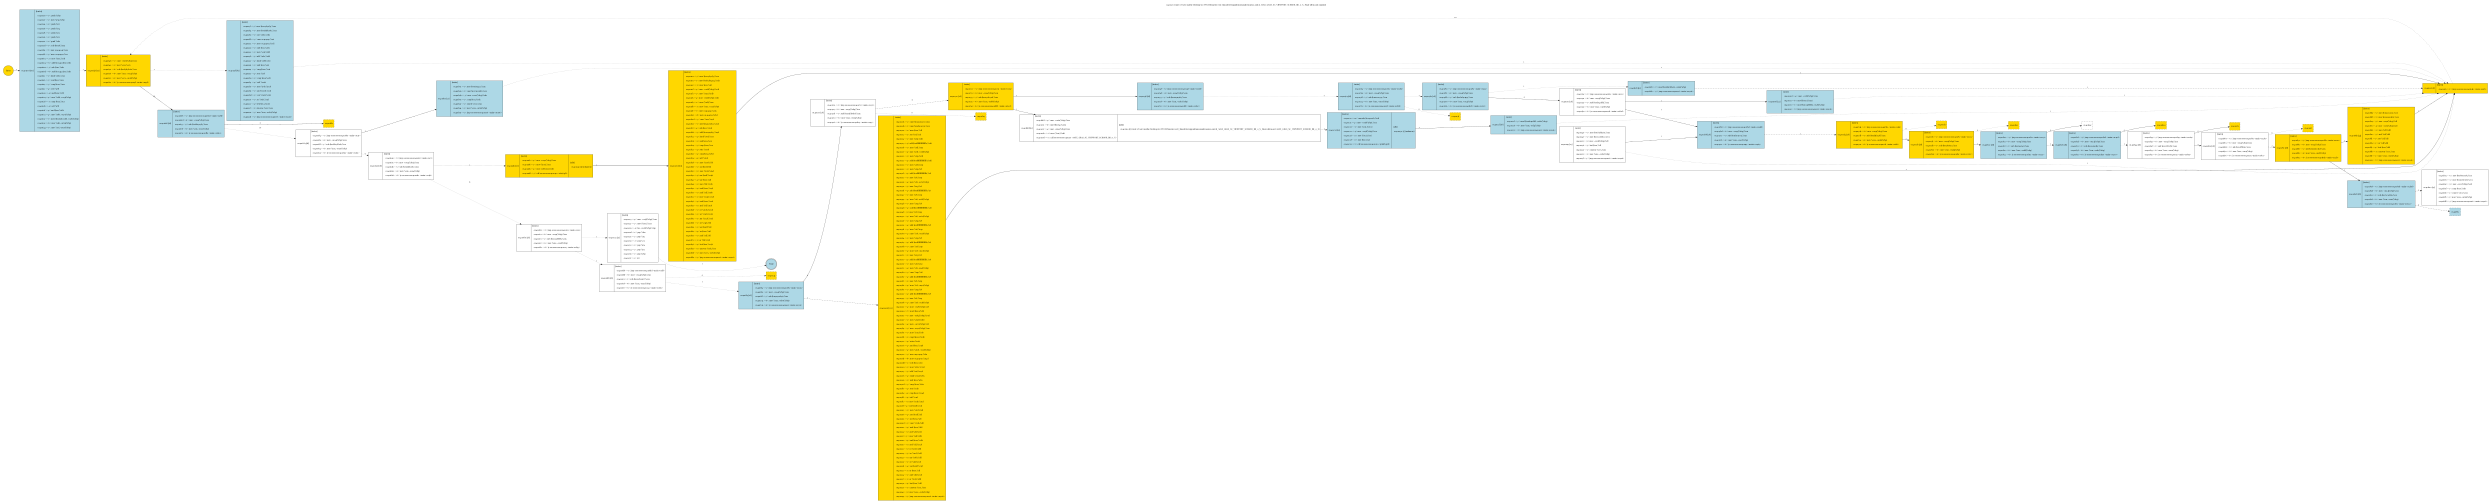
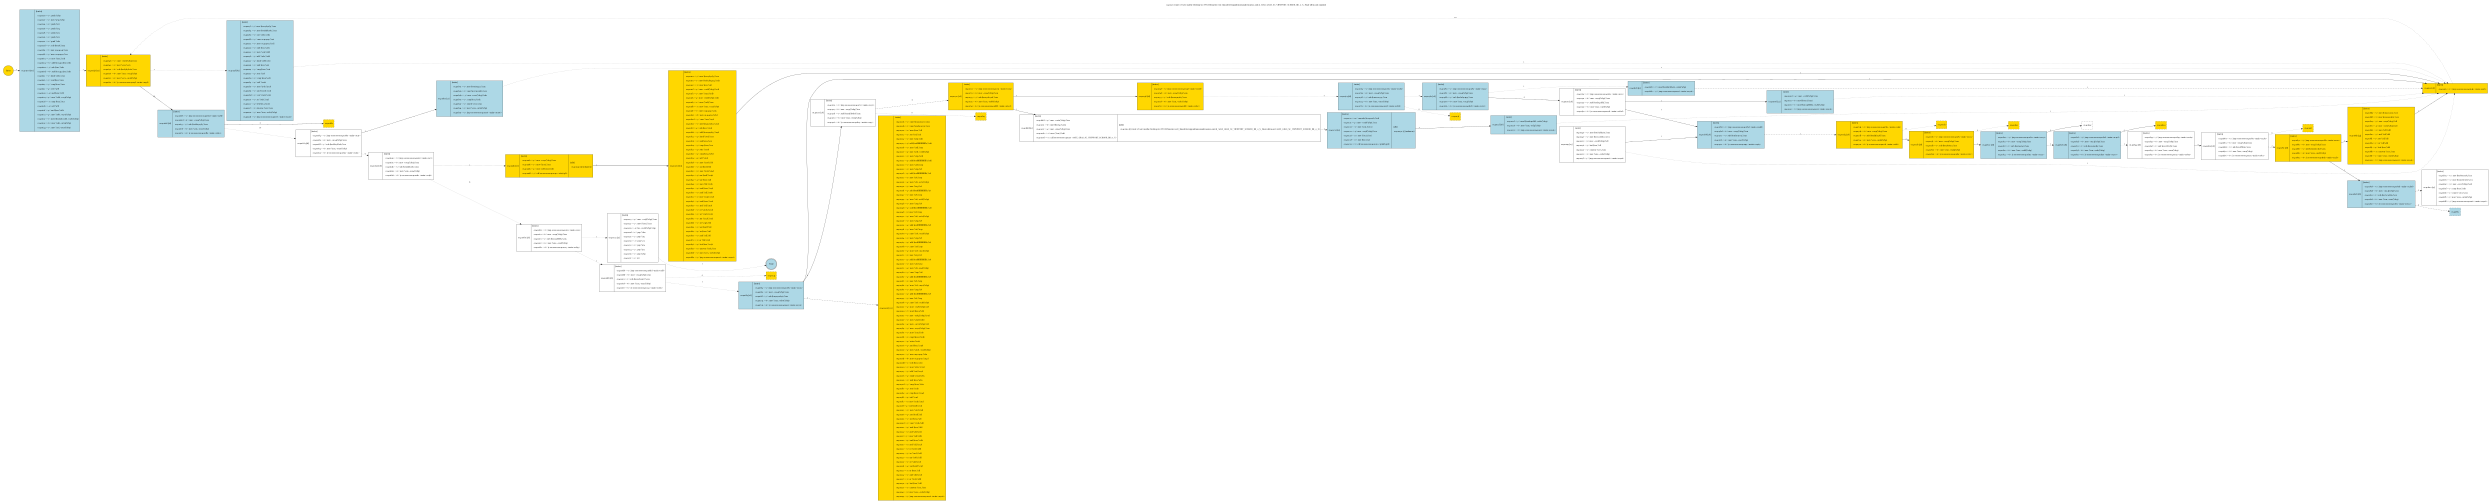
node "0x401748 [28]": fillcolor lightblue -> gold
node "0x401e7a": removed
edge "0x401906 [323]" -> "0x401ee6 [5]": now "0x4016f4 [28]" -> "0x401ee6 [5]"
